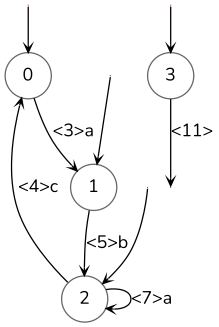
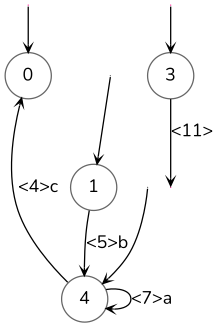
edge "0" -> "1": removed, label "<3>a"
node "2": label "2" -> "4"
